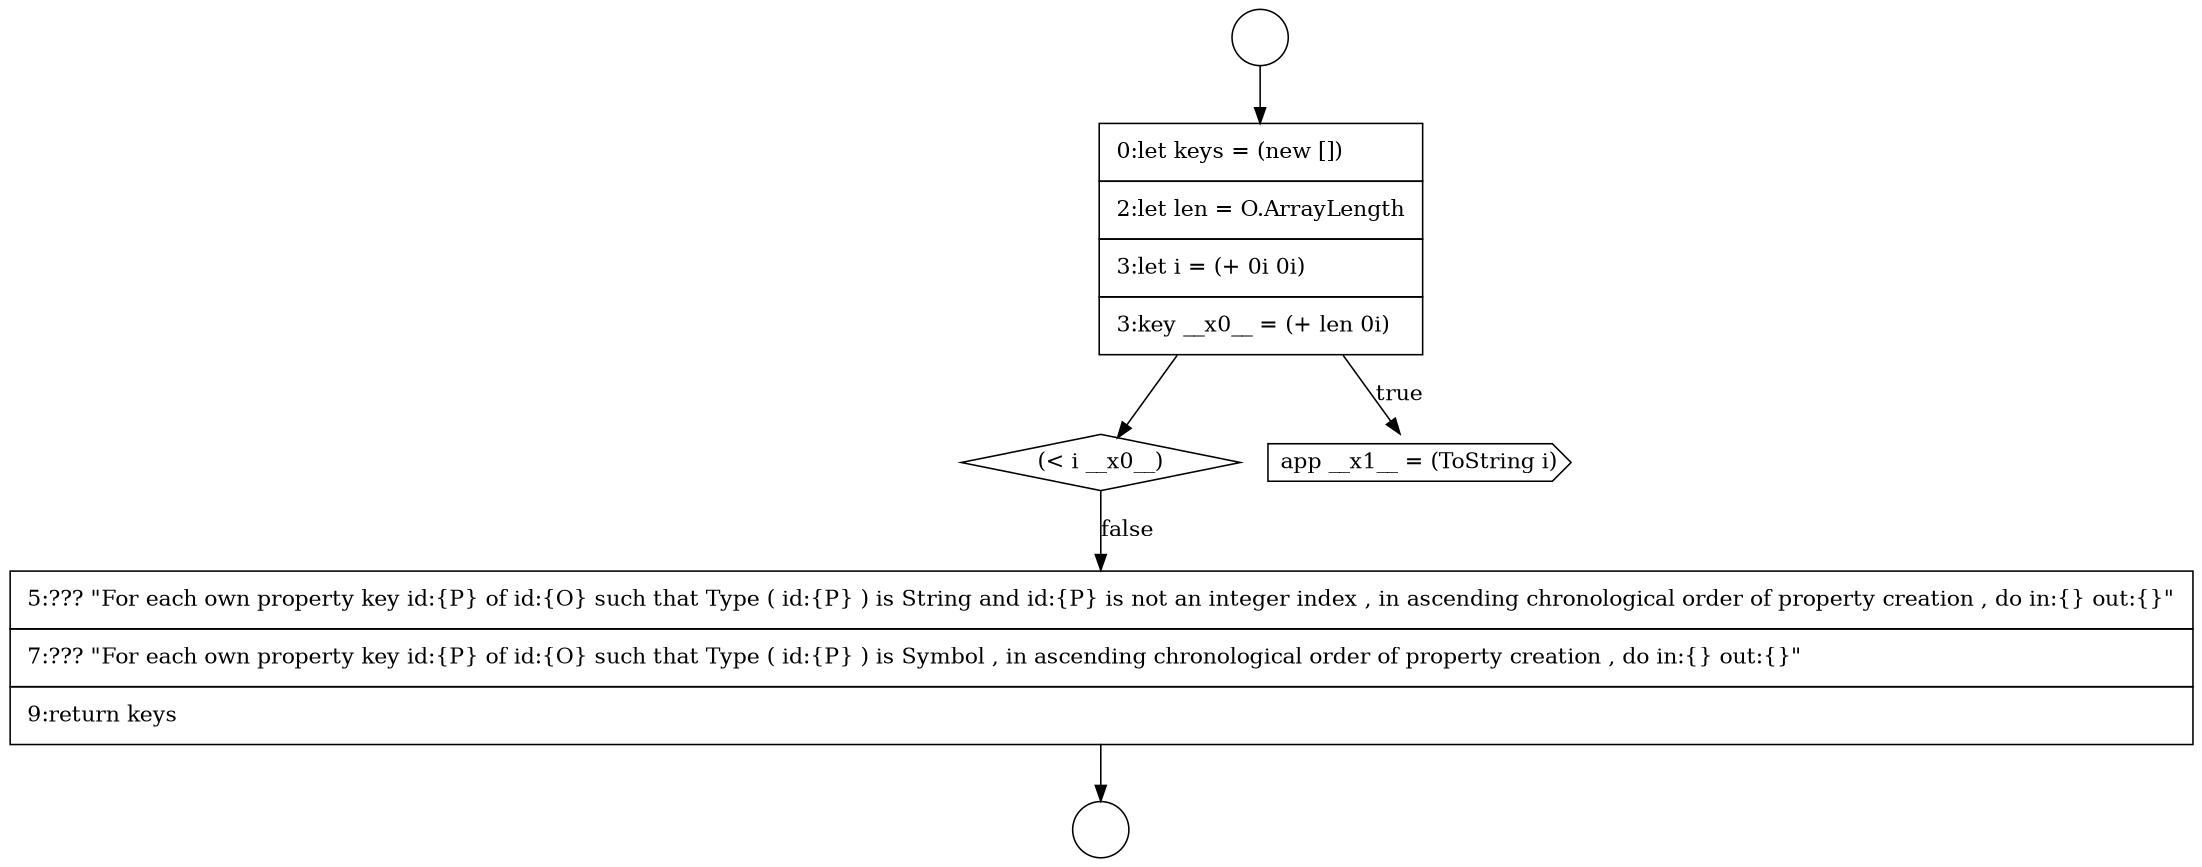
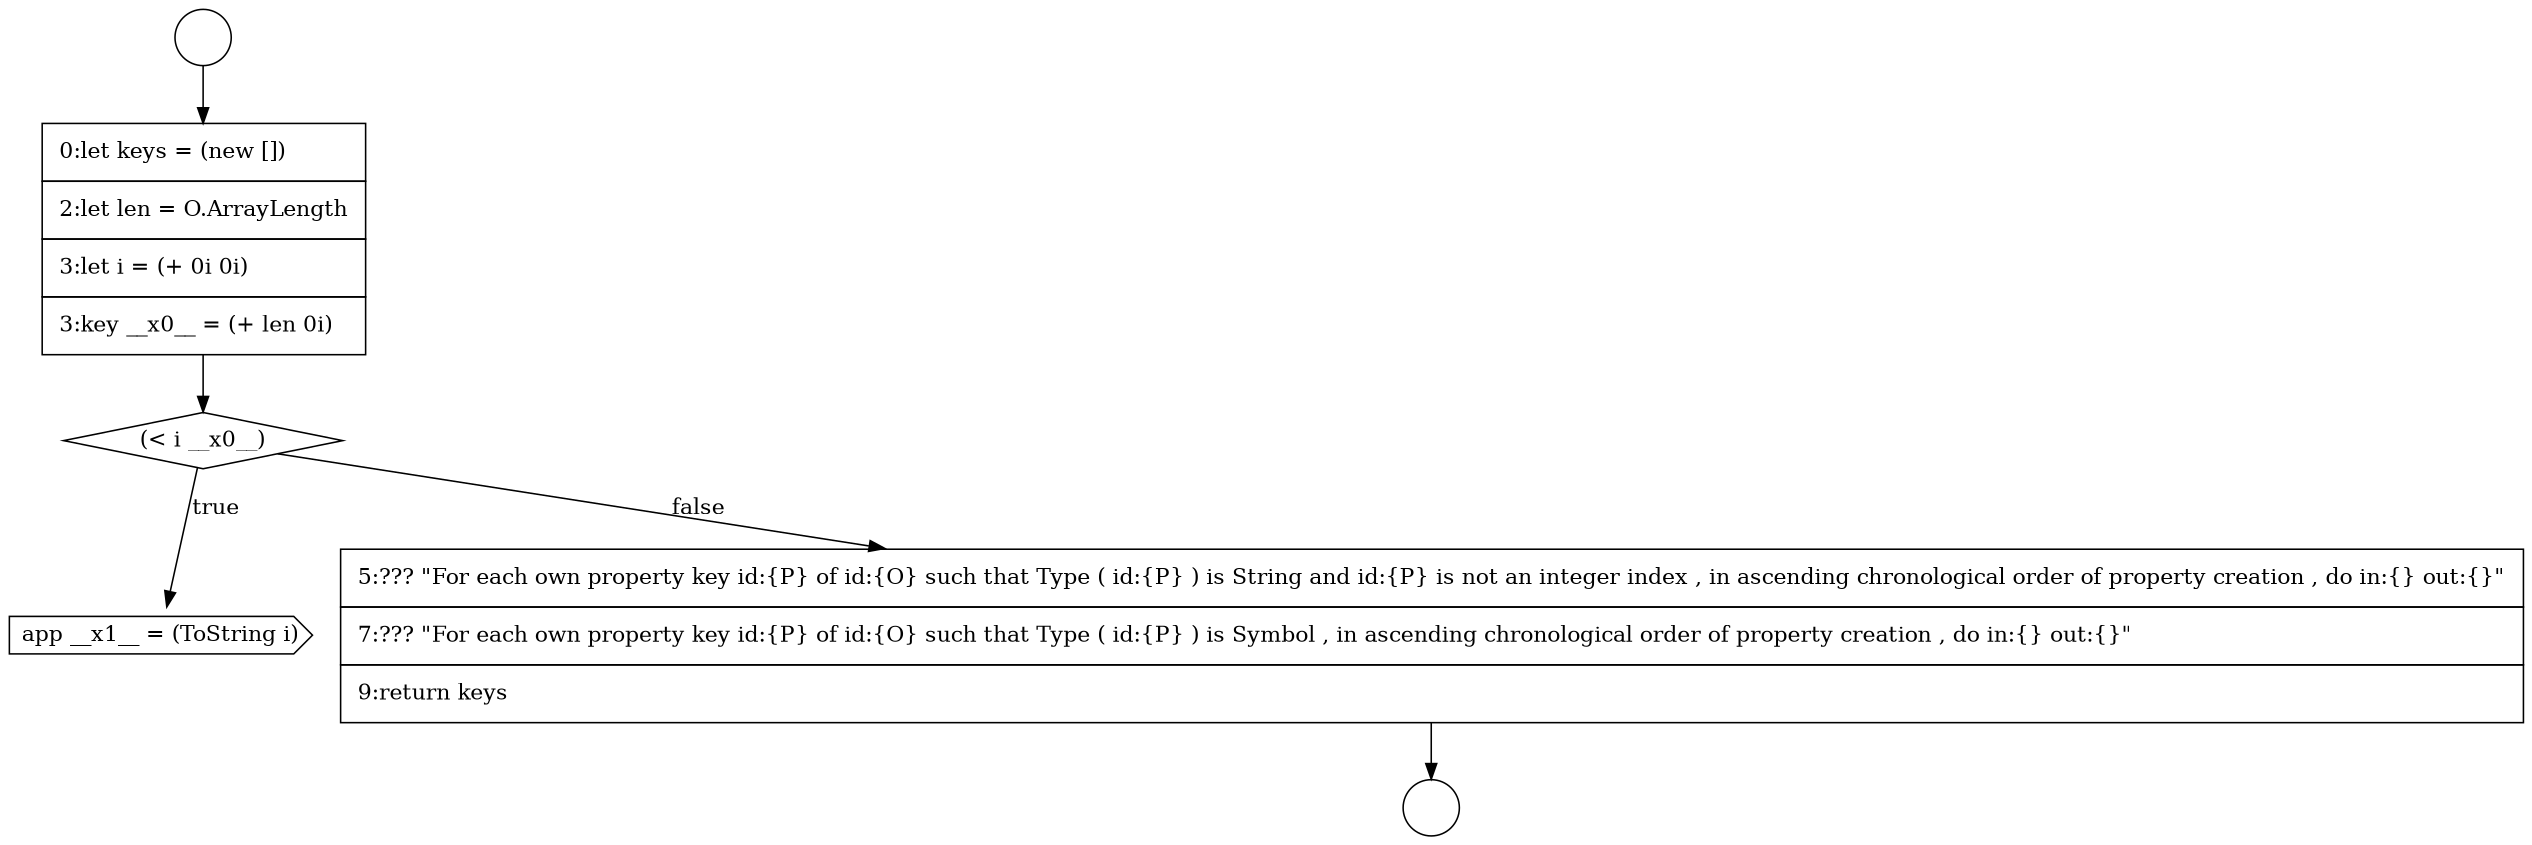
edge "0:let keys = (new [])" -> "app __x1__ = (ToString i)": now "(< i __x0__)" -> "app __x1__ = (ToString i)"
